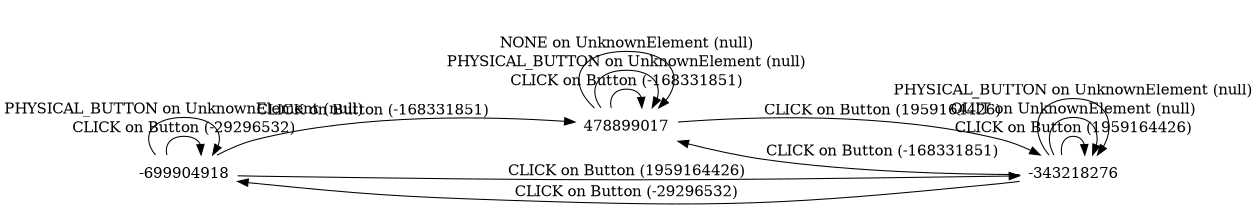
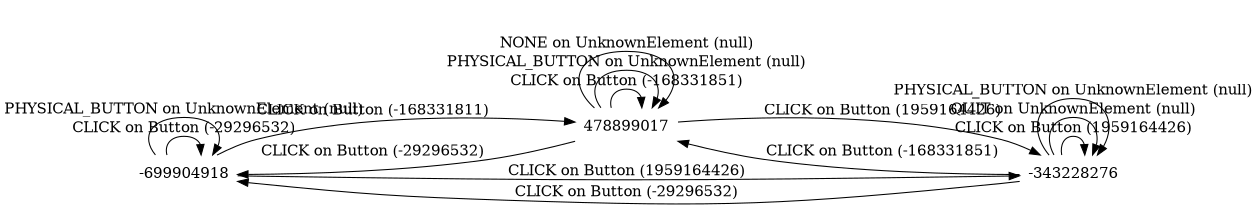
edge "-699904918" -> "478899017": label "CLICK on Button (-168331851)" -> "CLICK on Button (-168331811)"
edge "478899017" -> "-699904918": added, label "CLICK on Button (-29296532)"
node "-343218276": label "-343218276" -> "-343228276"
